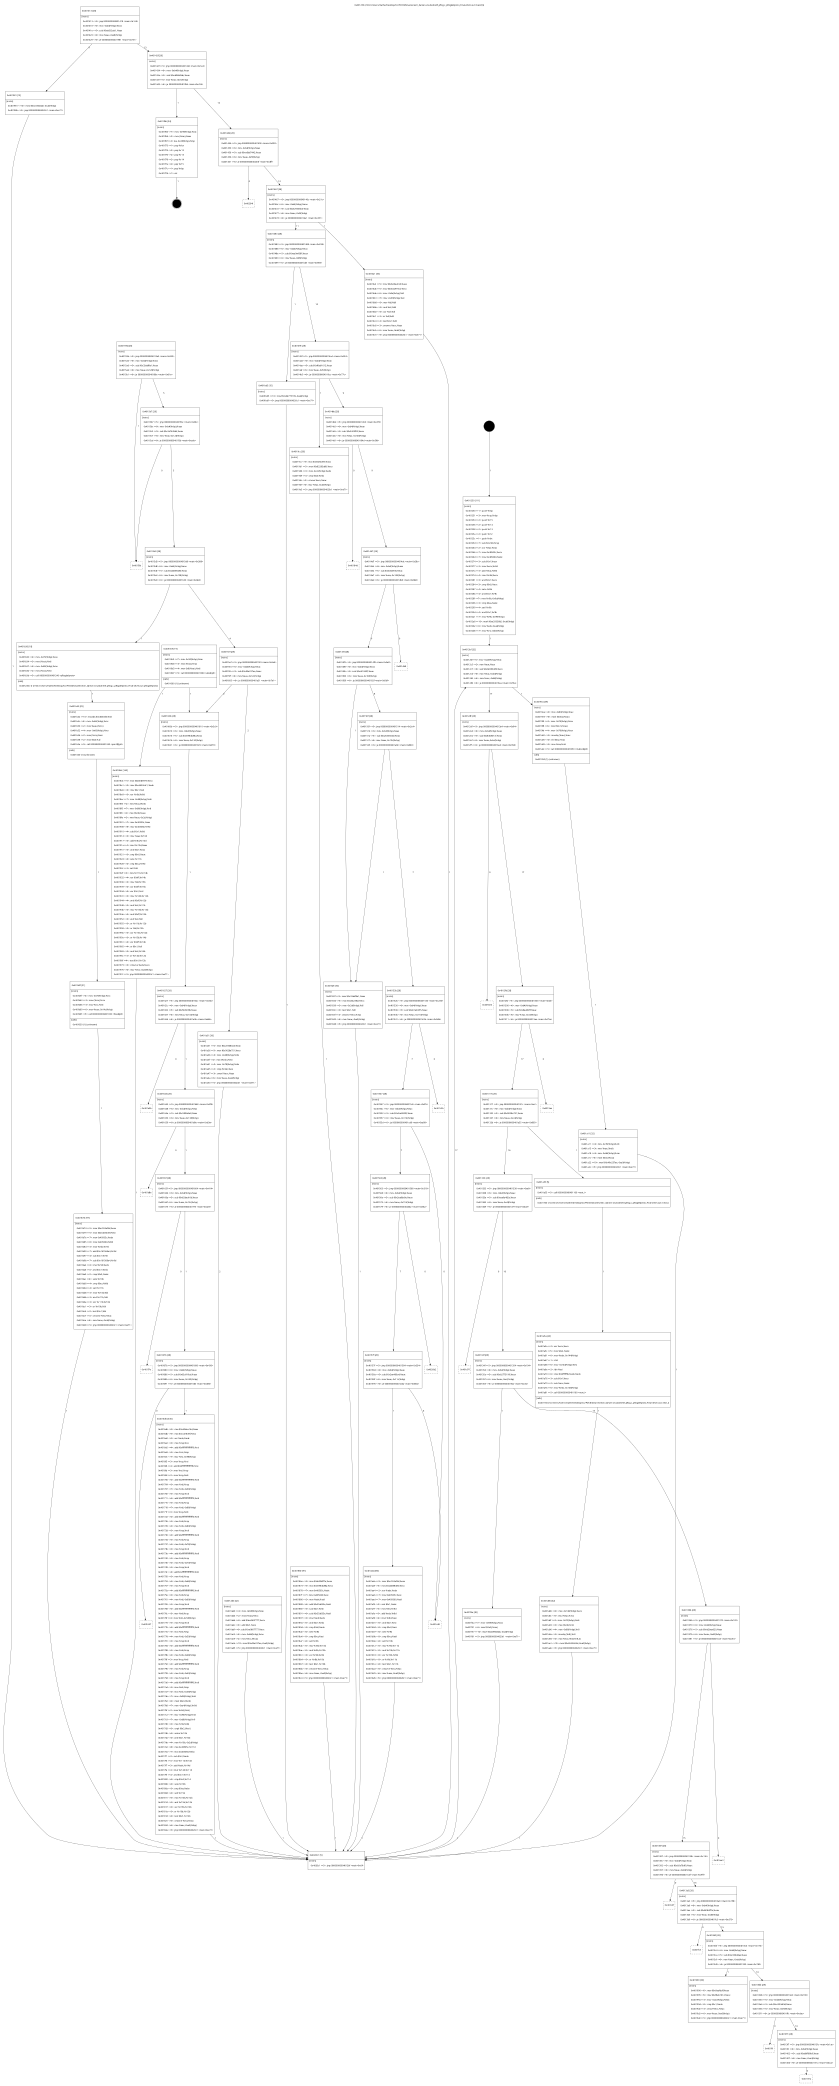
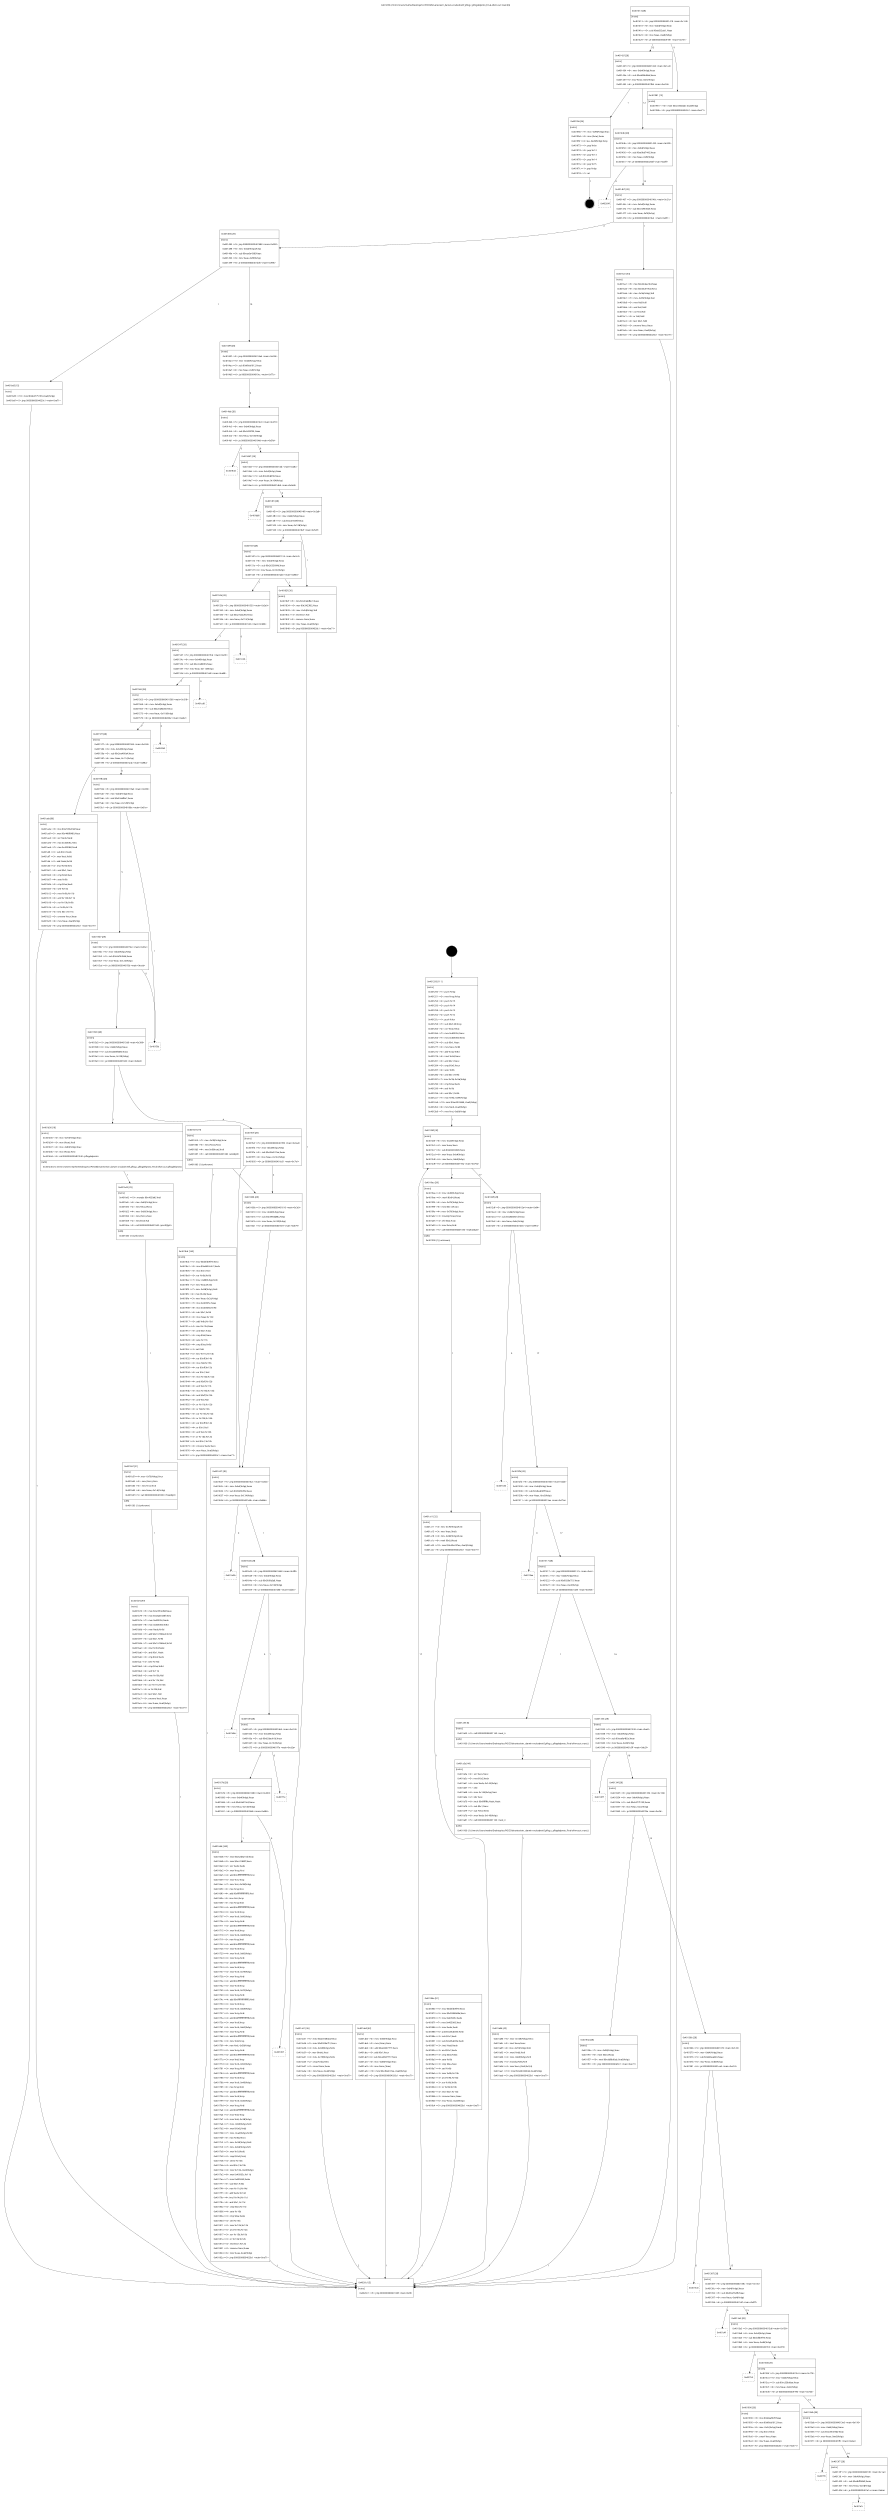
node "0x4019cc [30]": removed
edge "0x4015ef [28]" -> "0x401a31 [36]": now "0x4015ef [28]" -> "0x401627 [28]"
edge "0x40157f [28]" -> "0x401cd8": now "0x40157f [28]" -> "0x40159b [28]"
